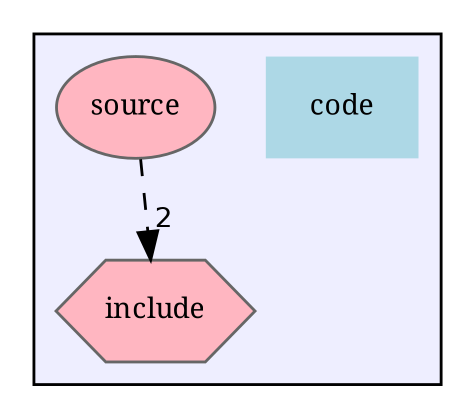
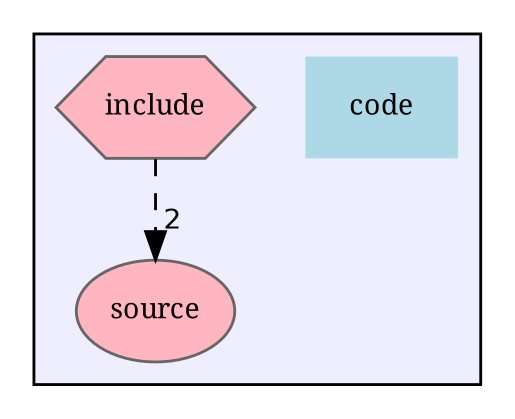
edge "source" -> "include": reversed
